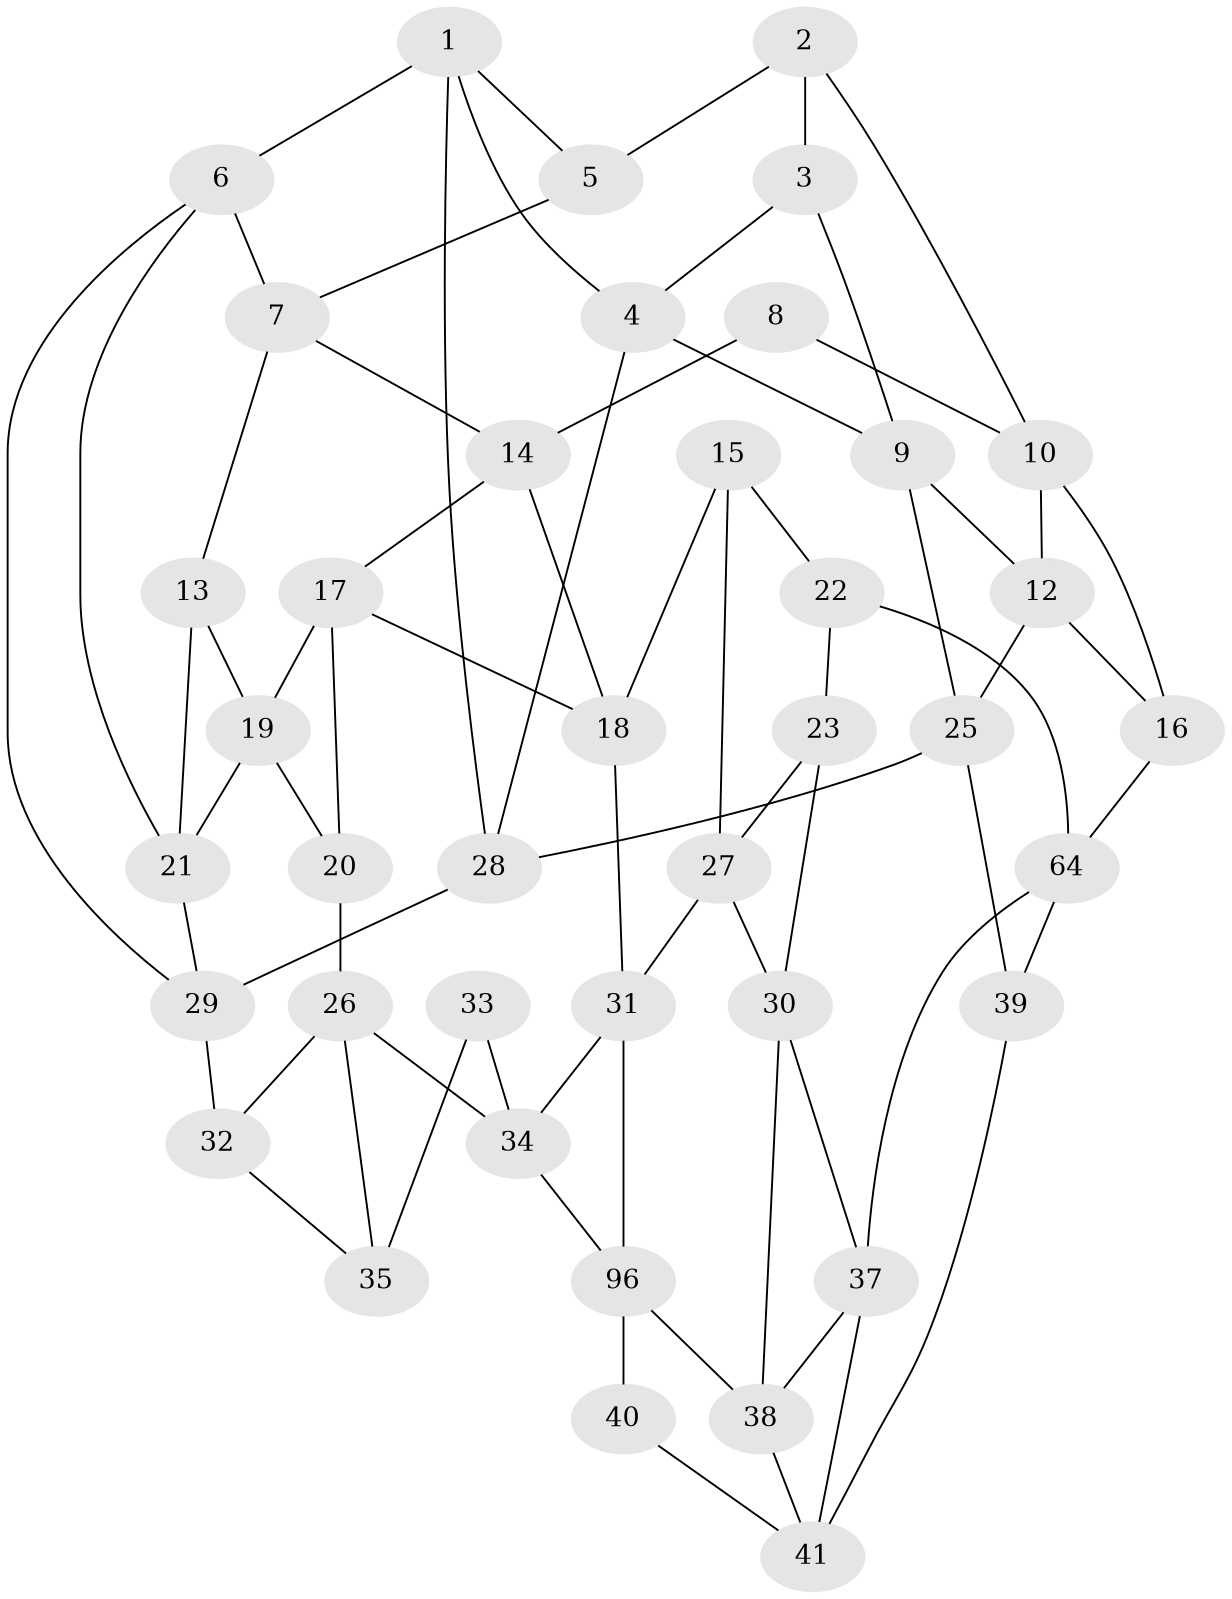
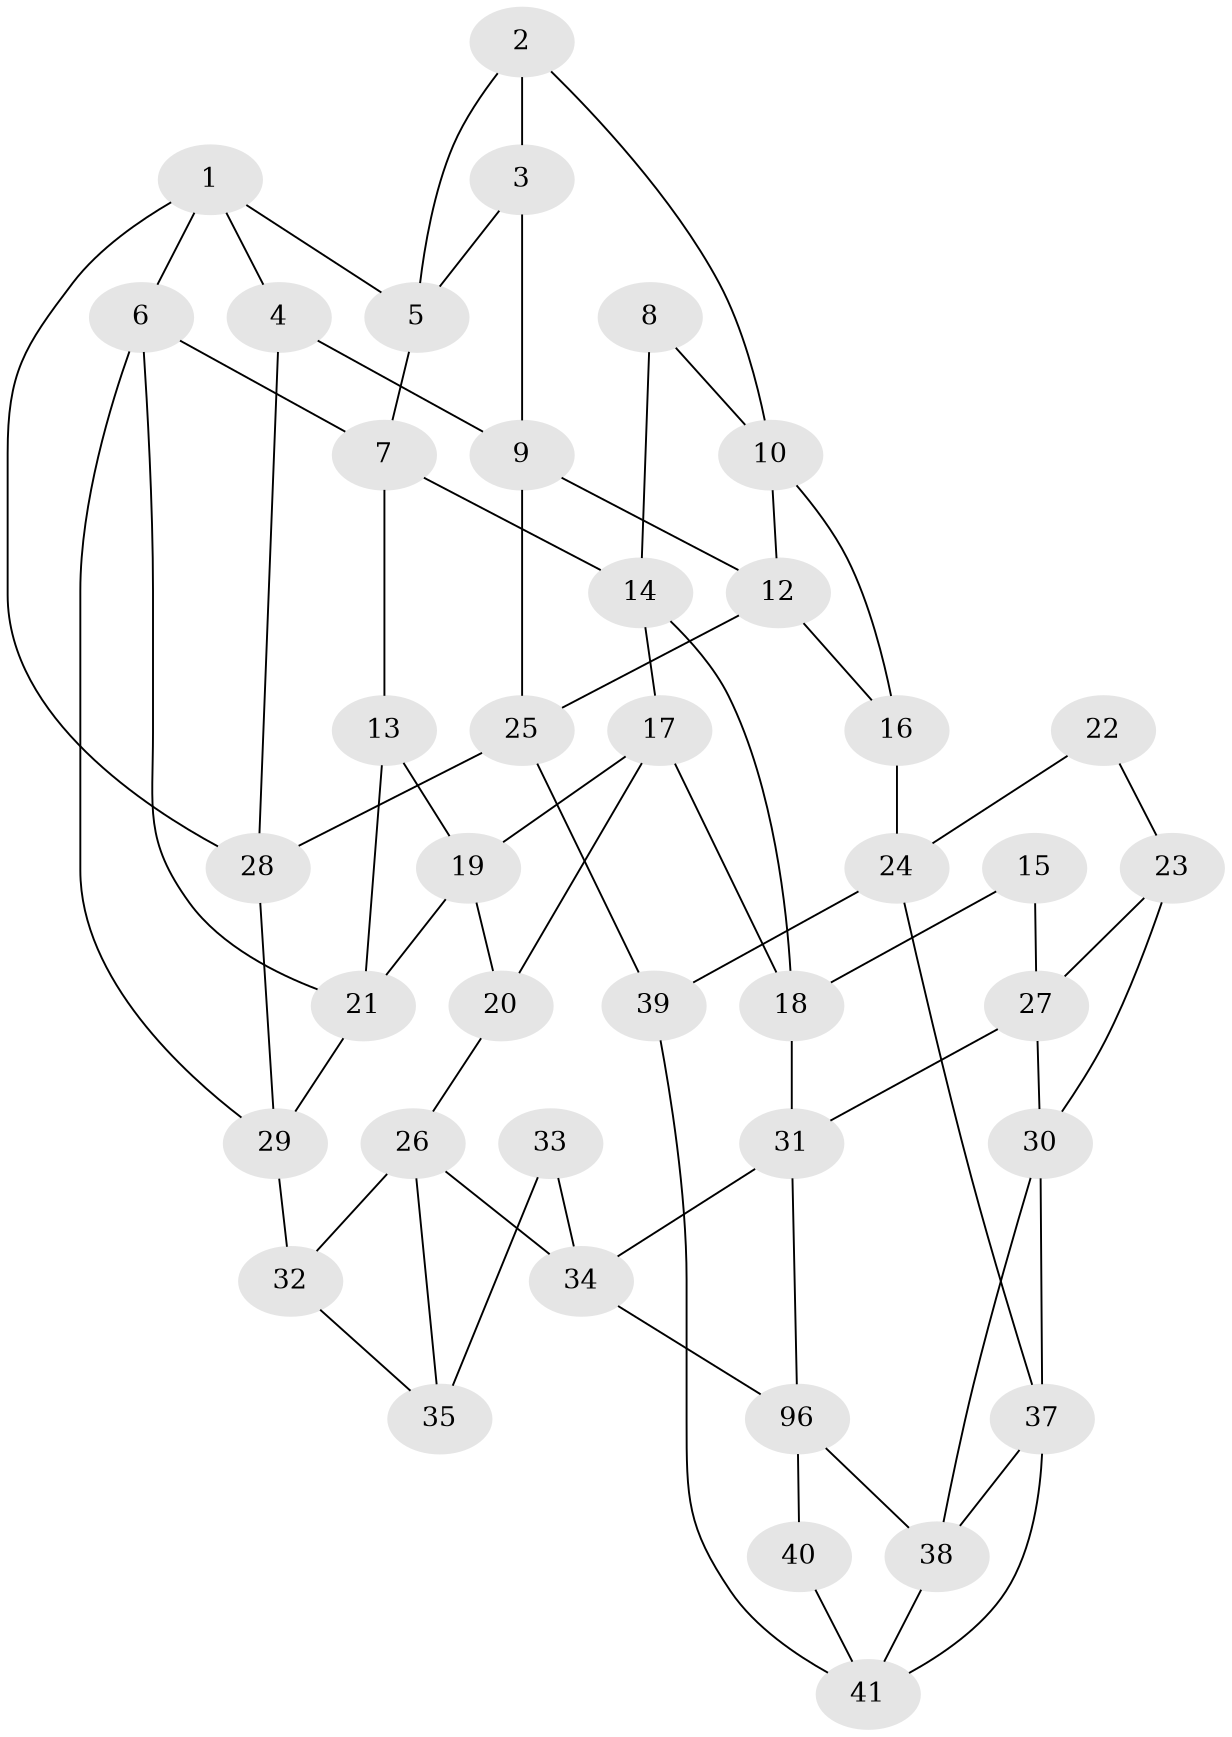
edge "3" -- "4": now "3" -- "5"
edge "15" -- "22": removed
node "64": label "64" -> "24"
